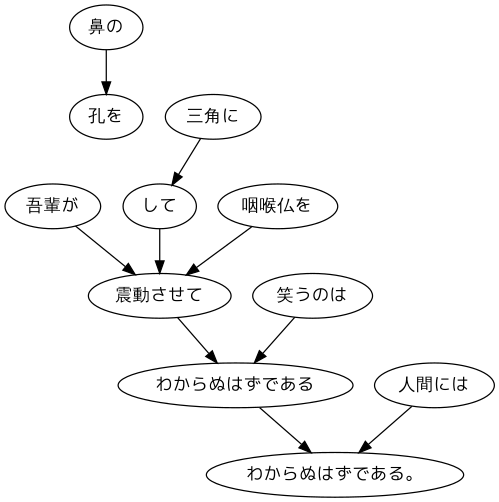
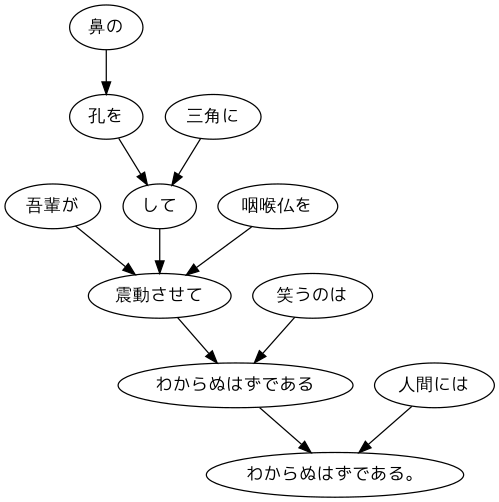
edge "孔を" -> "して": added
